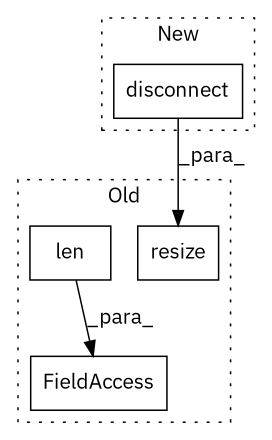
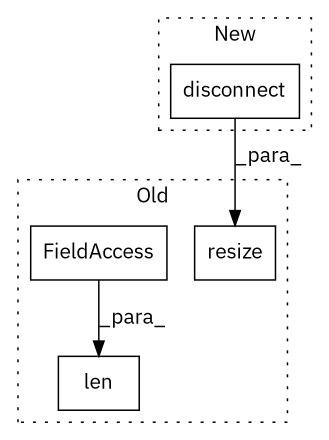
edge "len" -> "FieldAccess": reversed
